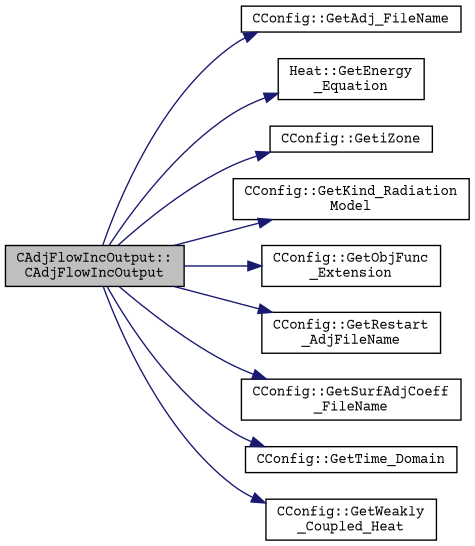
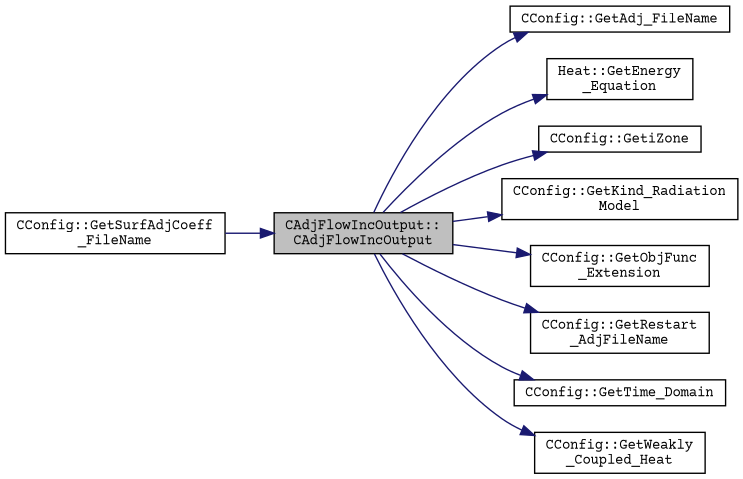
edge "CAdjFlowIncOutput:: CAdjFlowIncOutput" -> "CConfig::GetSurfAdjCoeff _FileName": reversed
